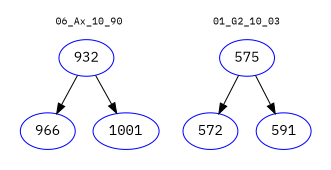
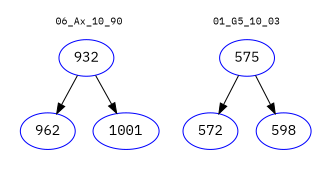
cluster "01_G2_10_03": label "01_G2_10_03" -> "01_G5_10_03"
node "966": label "966" -> "962"
node "591": label "591" -> "598"
